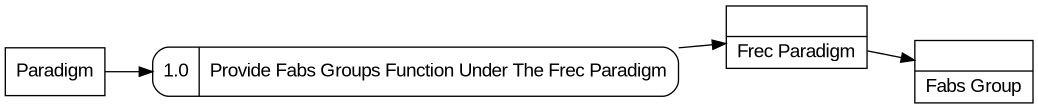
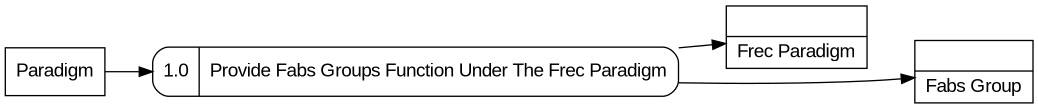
edge "Frec Paradigm" -> "Fabs Group": now "1.0" -> "Fabs Group"
